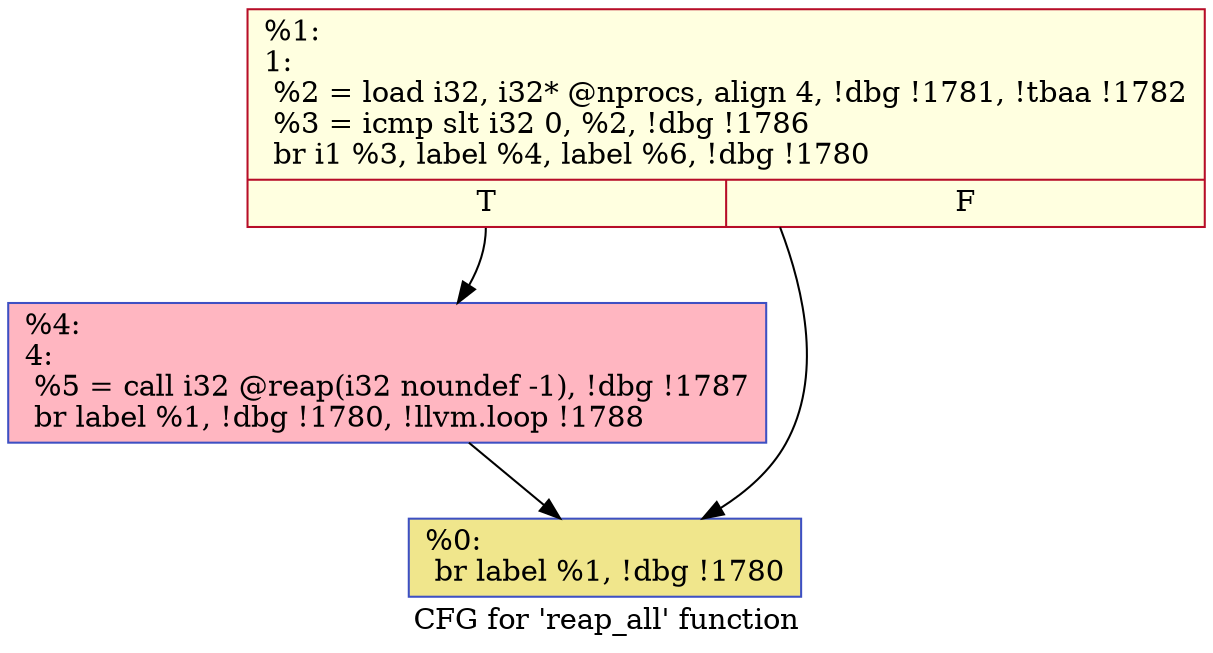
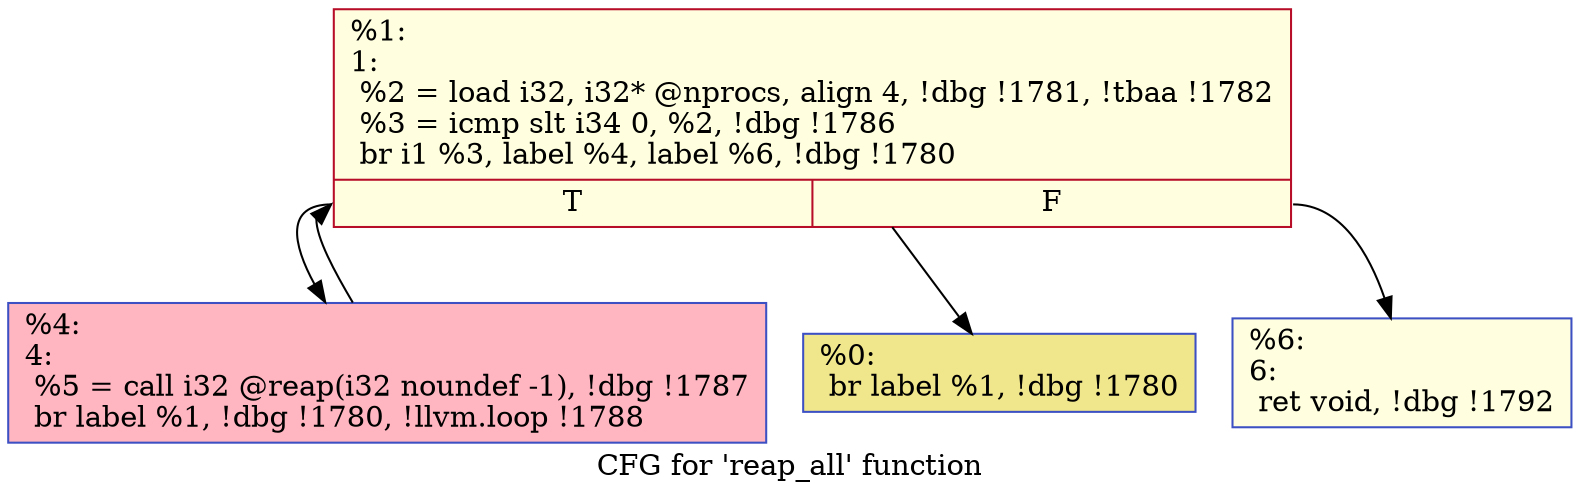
node "%1:": text "%3 = icmp slt i32 0, %2, !dbg !1786" -> "%3 = icmp slt i34 0, %2, !dbg !1786"
node "%6:": added
edge "%4:" -> "%0:": now "%4:" -> "%1:"
